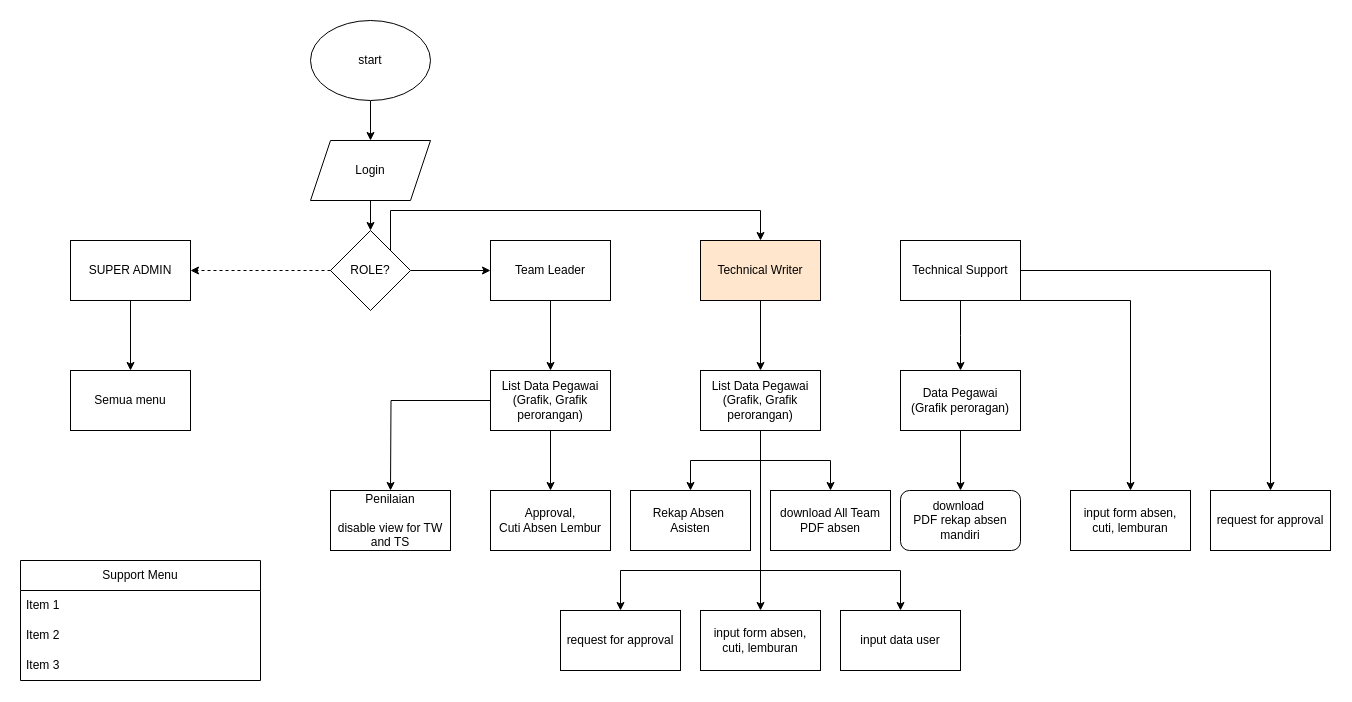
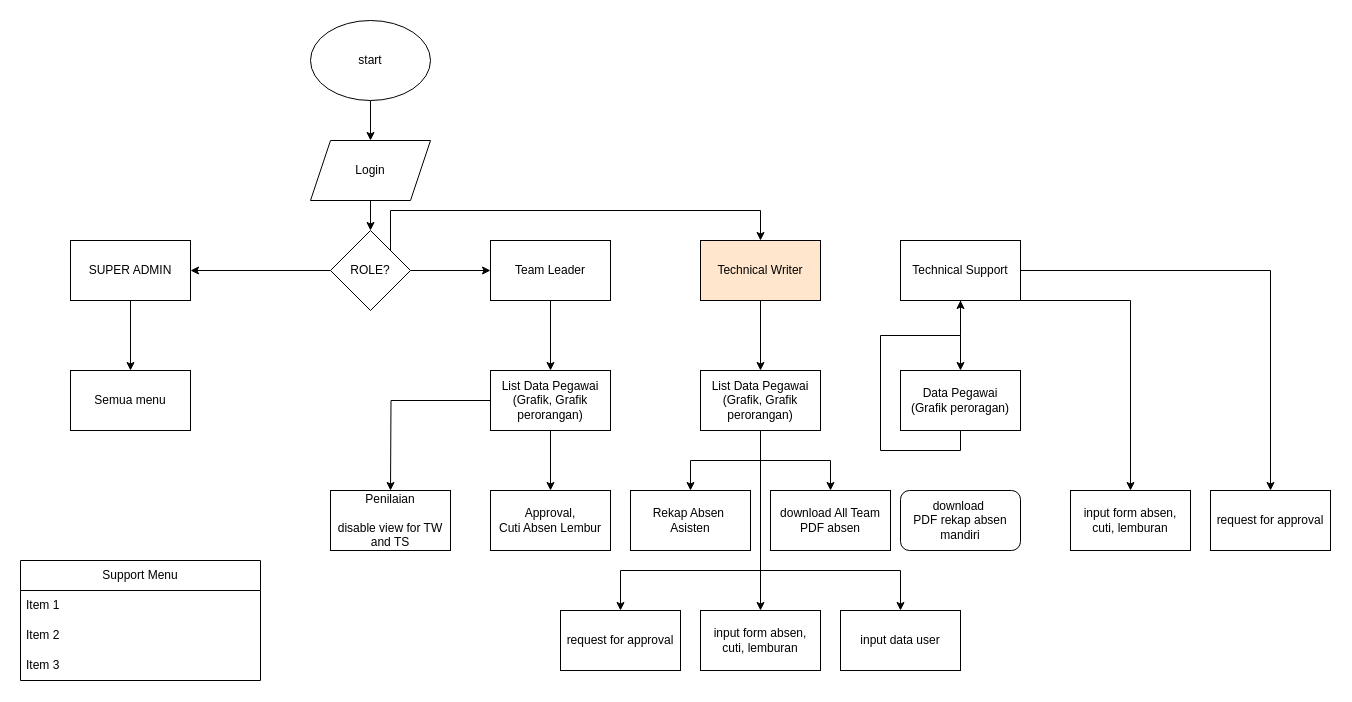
edge "ROLE?" -> "SUPER ADMIN": style dashed -> solid
edge "Data Pegawai (Grafik peroragan)" -> "download PDF rekap absen mandiri": now "Data Pegawai (Grafik peroragan)" -> "Technical Support"
